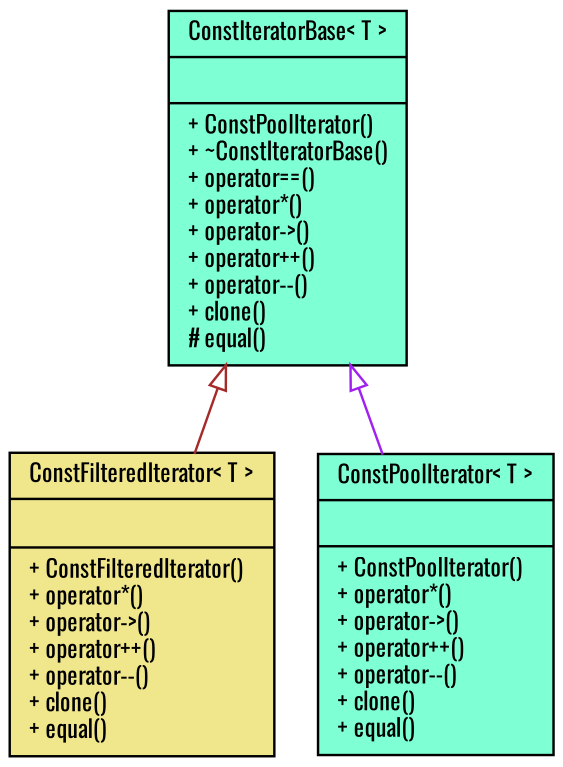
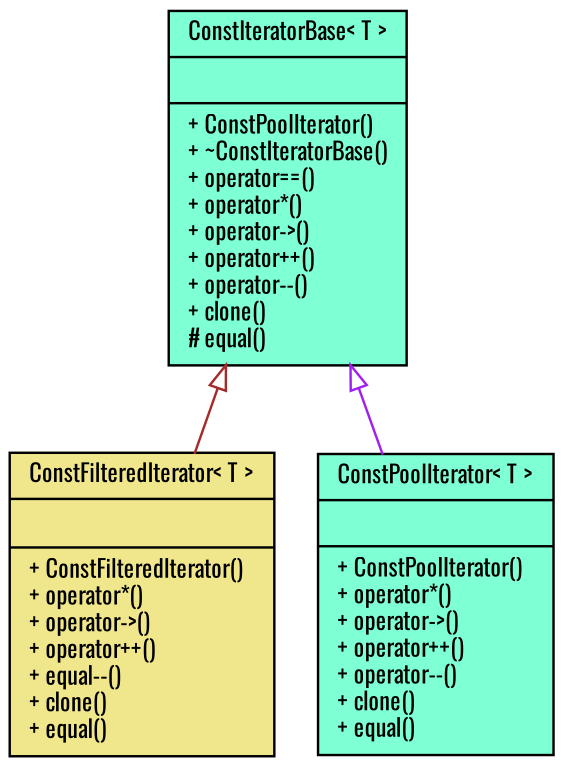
node "ConstFilteredIterator< T >": text "+ operator--()" -> "+ equal--()"
